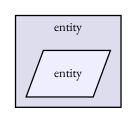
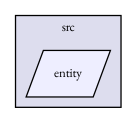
cluster "entity": label "entity" -> "src"
